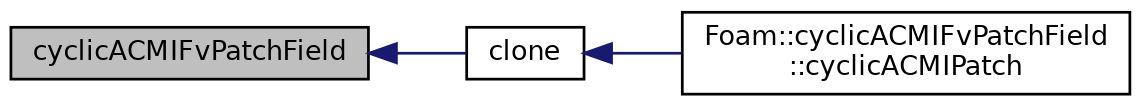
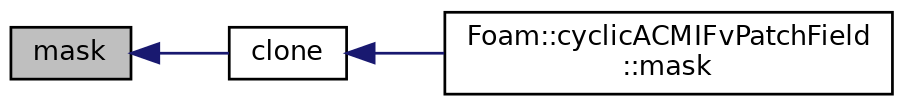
node "cyclicACMIFvPatchField": label "cyclicACMIFvPatchField" -> "mask"
node "Foam::cyclicACMIFvPatchField ::cyclicACMIPatch": label "Foam::cyclicACMIFvPatchField ::cyclicACMIPatch" -> "Foam::cyclicACMIFvPatchField ::mask"
